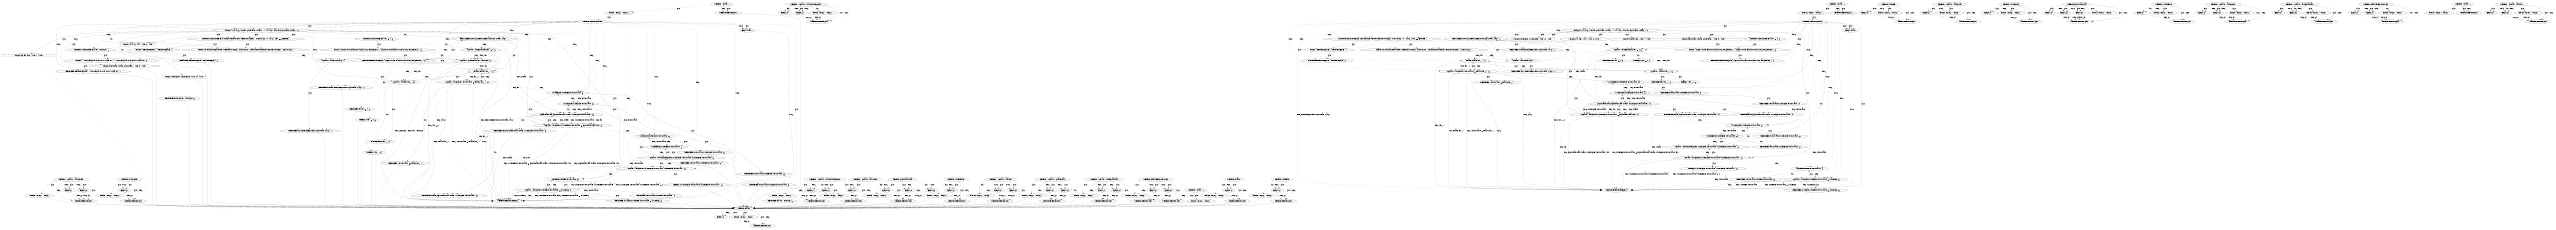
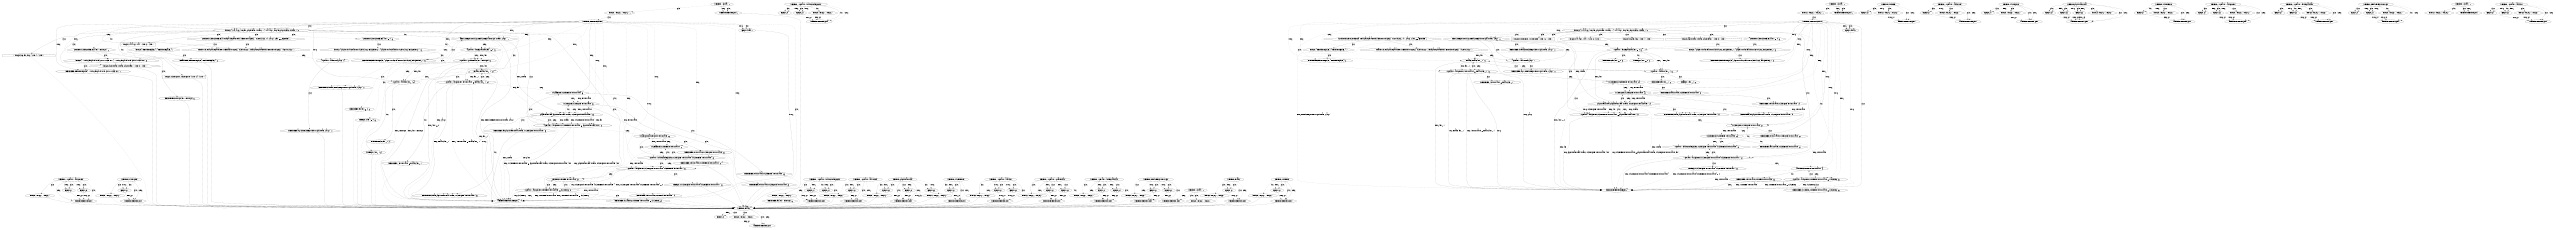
edge "(CONTROL_STRUCTURE,IF,if (len > INT_MAX))" -> "(<operator>.greaterThan,len > INT_MAX)": now "(CONTROL_STRUCTURE,IF,if (len > INT_MAX))" -> "(IDENTIFIER,INT_MAX,len > INT_MAX)"
